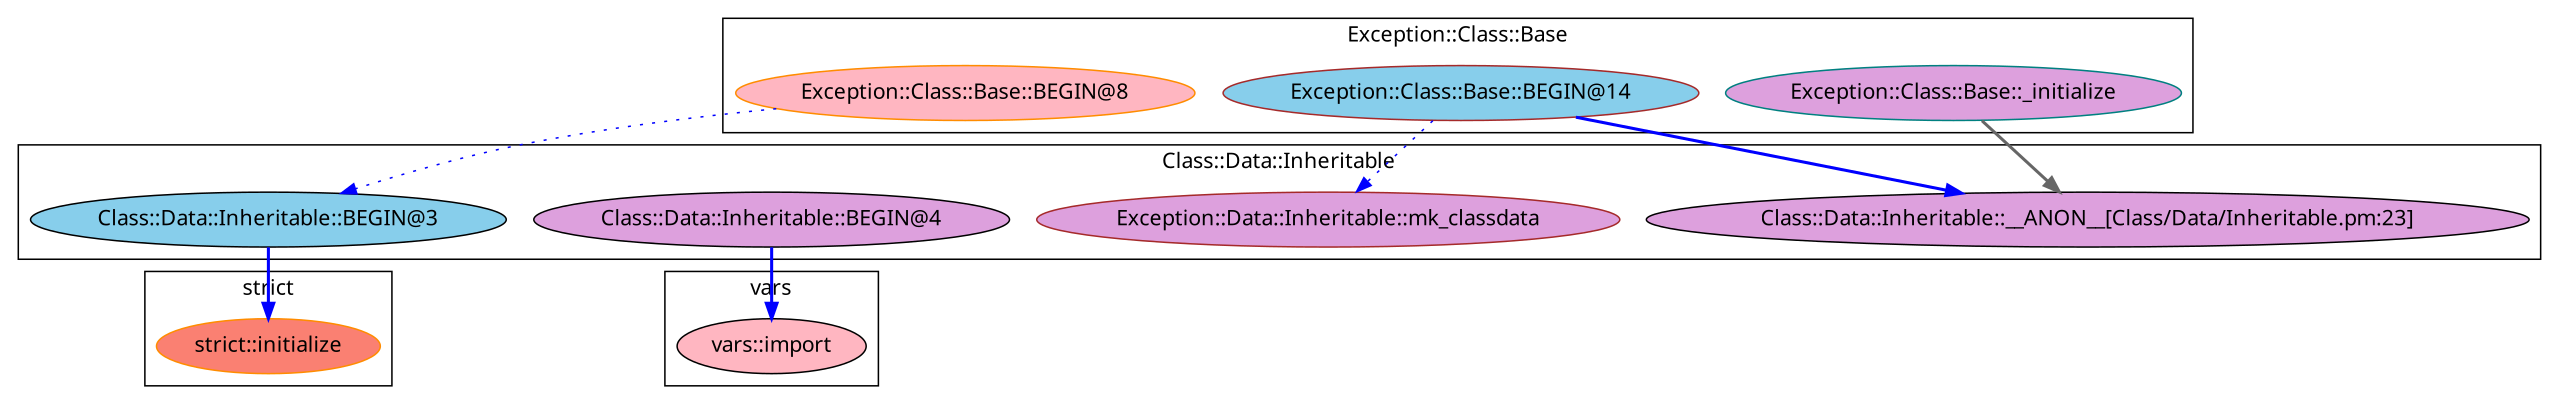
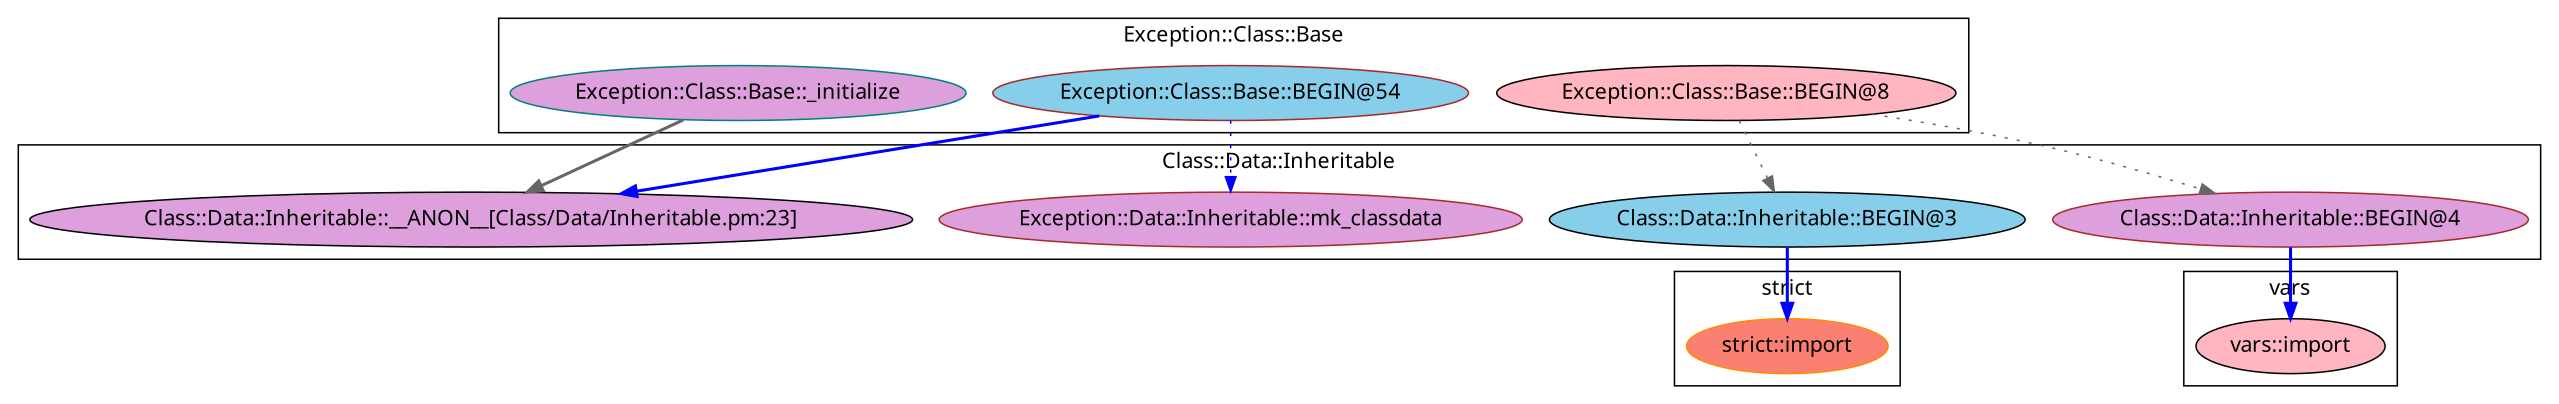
node "Exception::Class::Base::BEGIN@8": color darkorange -> black
node "Exception::Class::Base::BEGIN@14": label "Exception::Class::Base::BEGIN@14" -> "Exception::Class::Base::BEGIN@54"
edge "Exception::Class::Base::BEGIN@8" -> "Class::Data::Inheritable::BEGIN@3": color blue -> gray40
edge "Exception::Class::Base::BEGIN@8" -> "Class::Data::Inheritable::BEGIN@4": added
node "Class::Data::Inheritable::BEGIN@4": color black -> brown
node "strict::initialize": label "strict::initialize" -> "strict::import"
